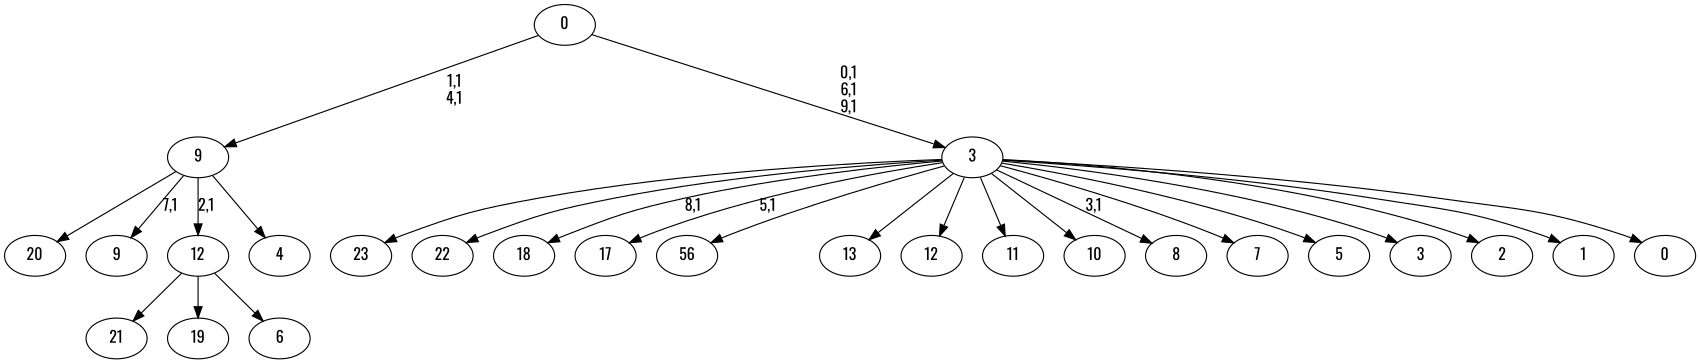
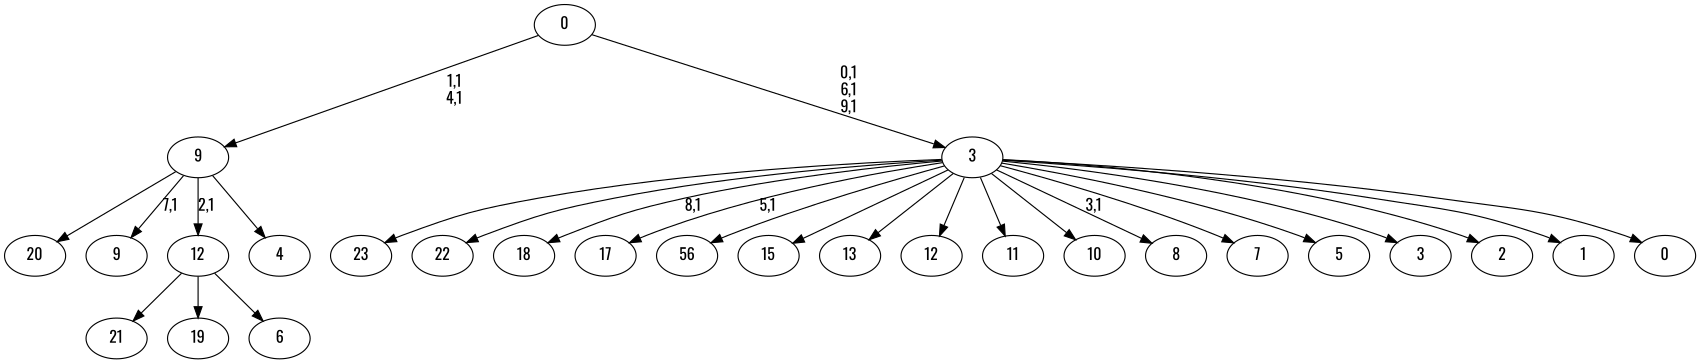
node "15": added
